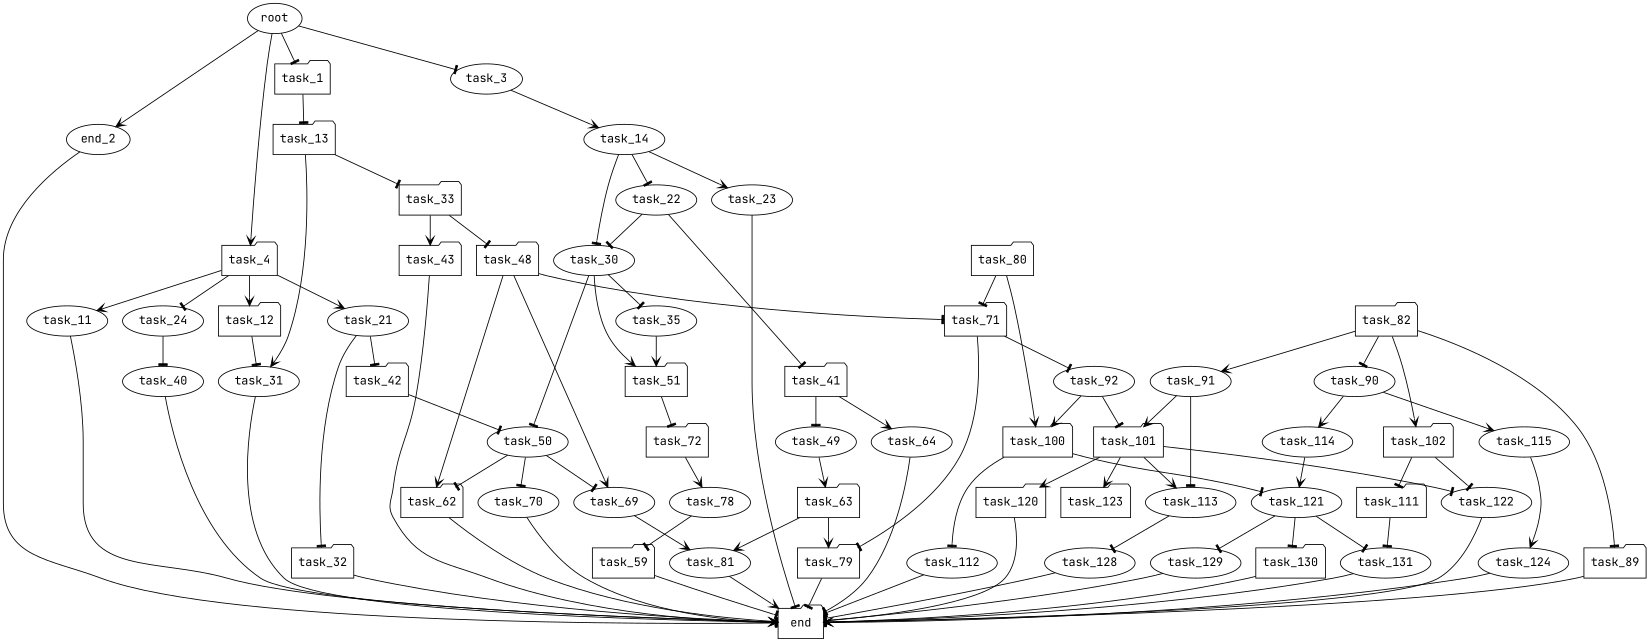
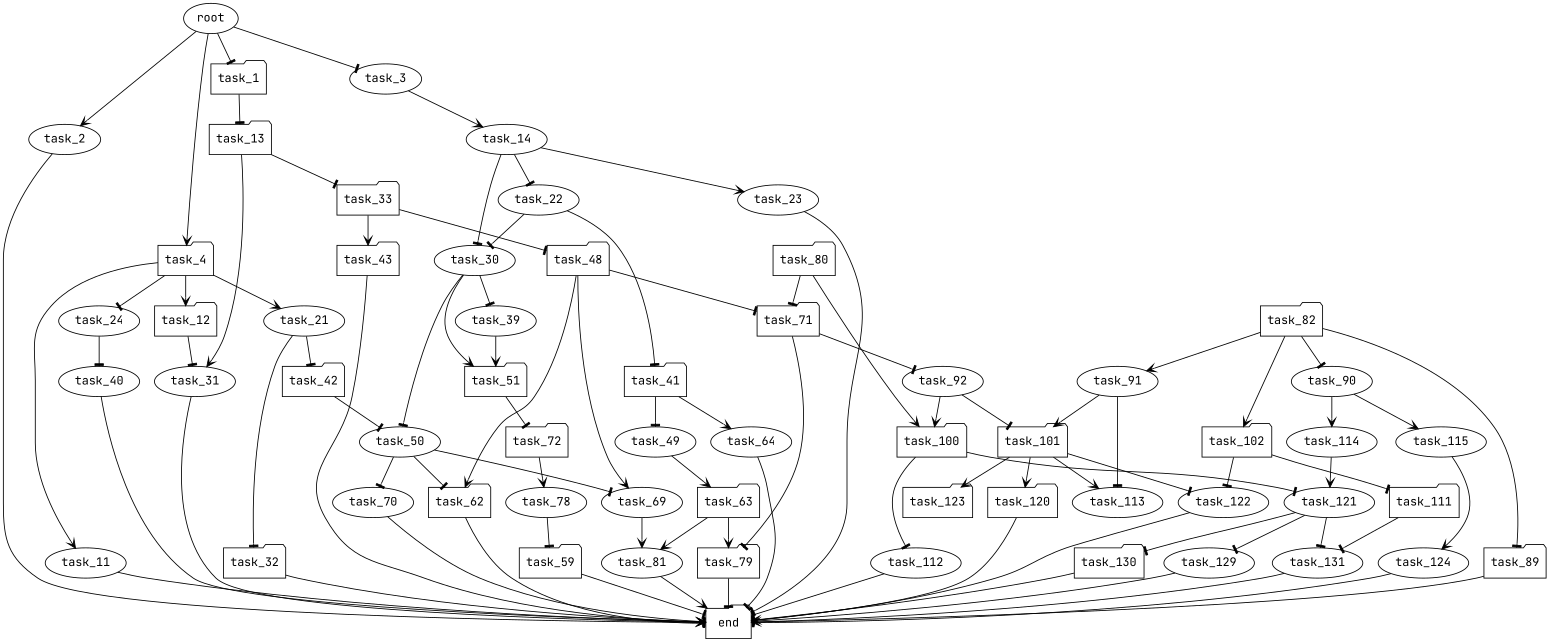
node "end_2": label "end_2" -> "task_2"
node "task_35": label "task_35" -> "task_39"
node "task_128": removed
